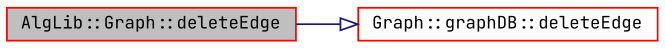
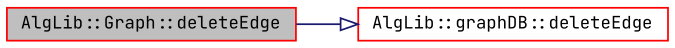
node "Graph::graphDB::deleteEdge": label "Graph::graphDB::deleteEdge" -> "AlgLib::graphDB::deleteEdge"
